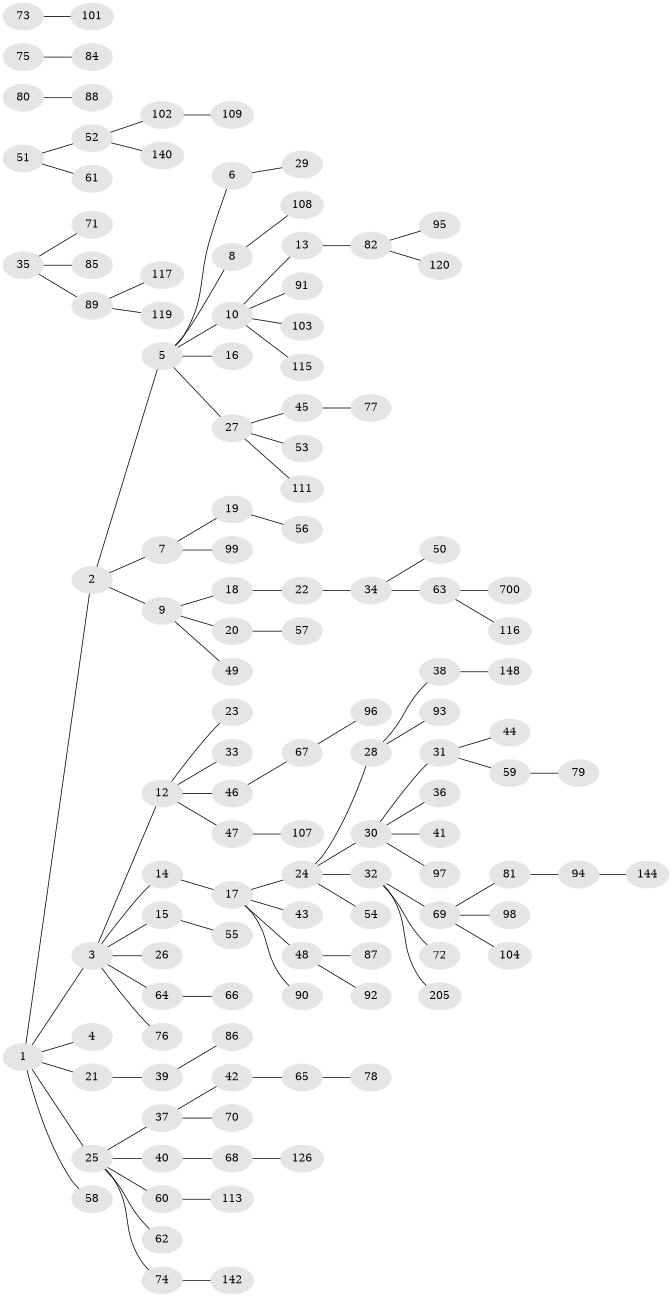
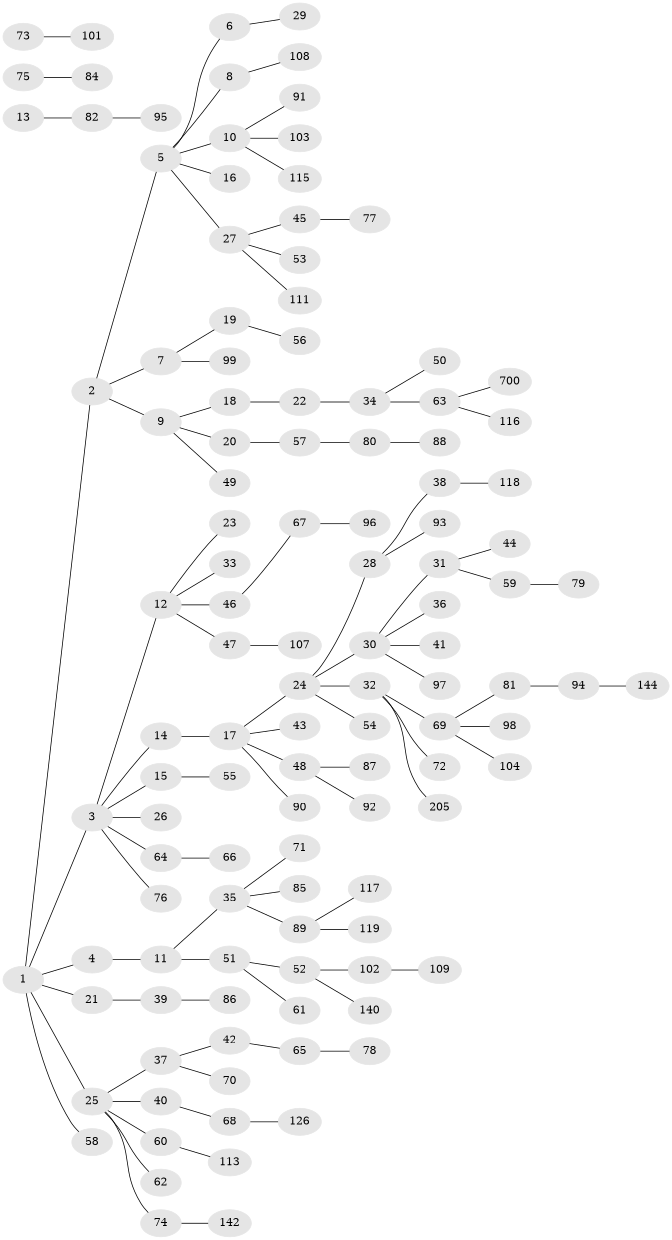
node "120": removed
edge "13" -- "10": removed
edge "57" -- "80": added
node "148": label "148" -> "118"
node "11": added
